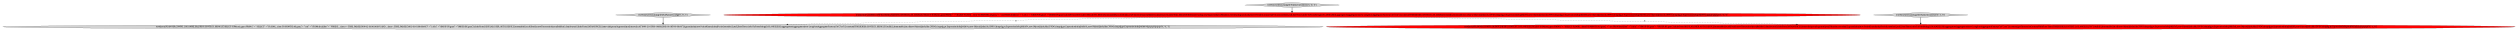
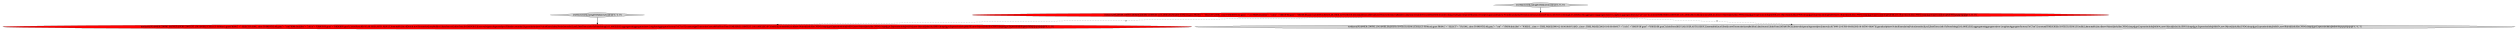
node "testTimeseriesLosAngelesViaPlannerConfig['0', '0', '1']": removed
